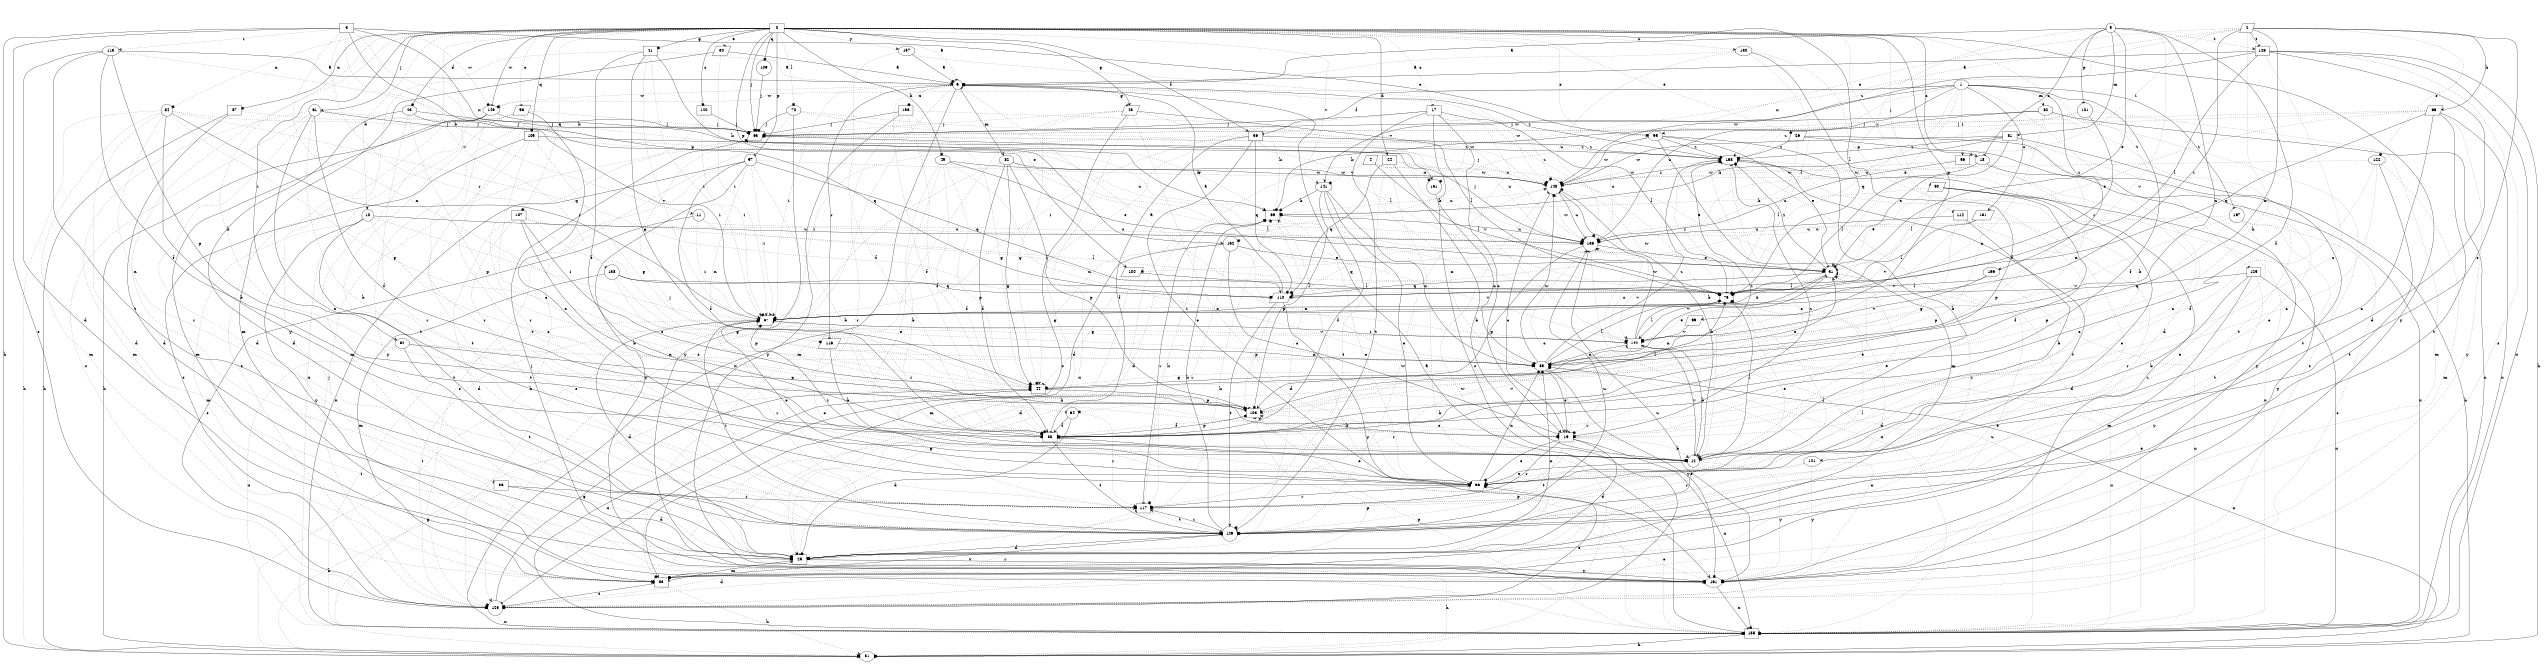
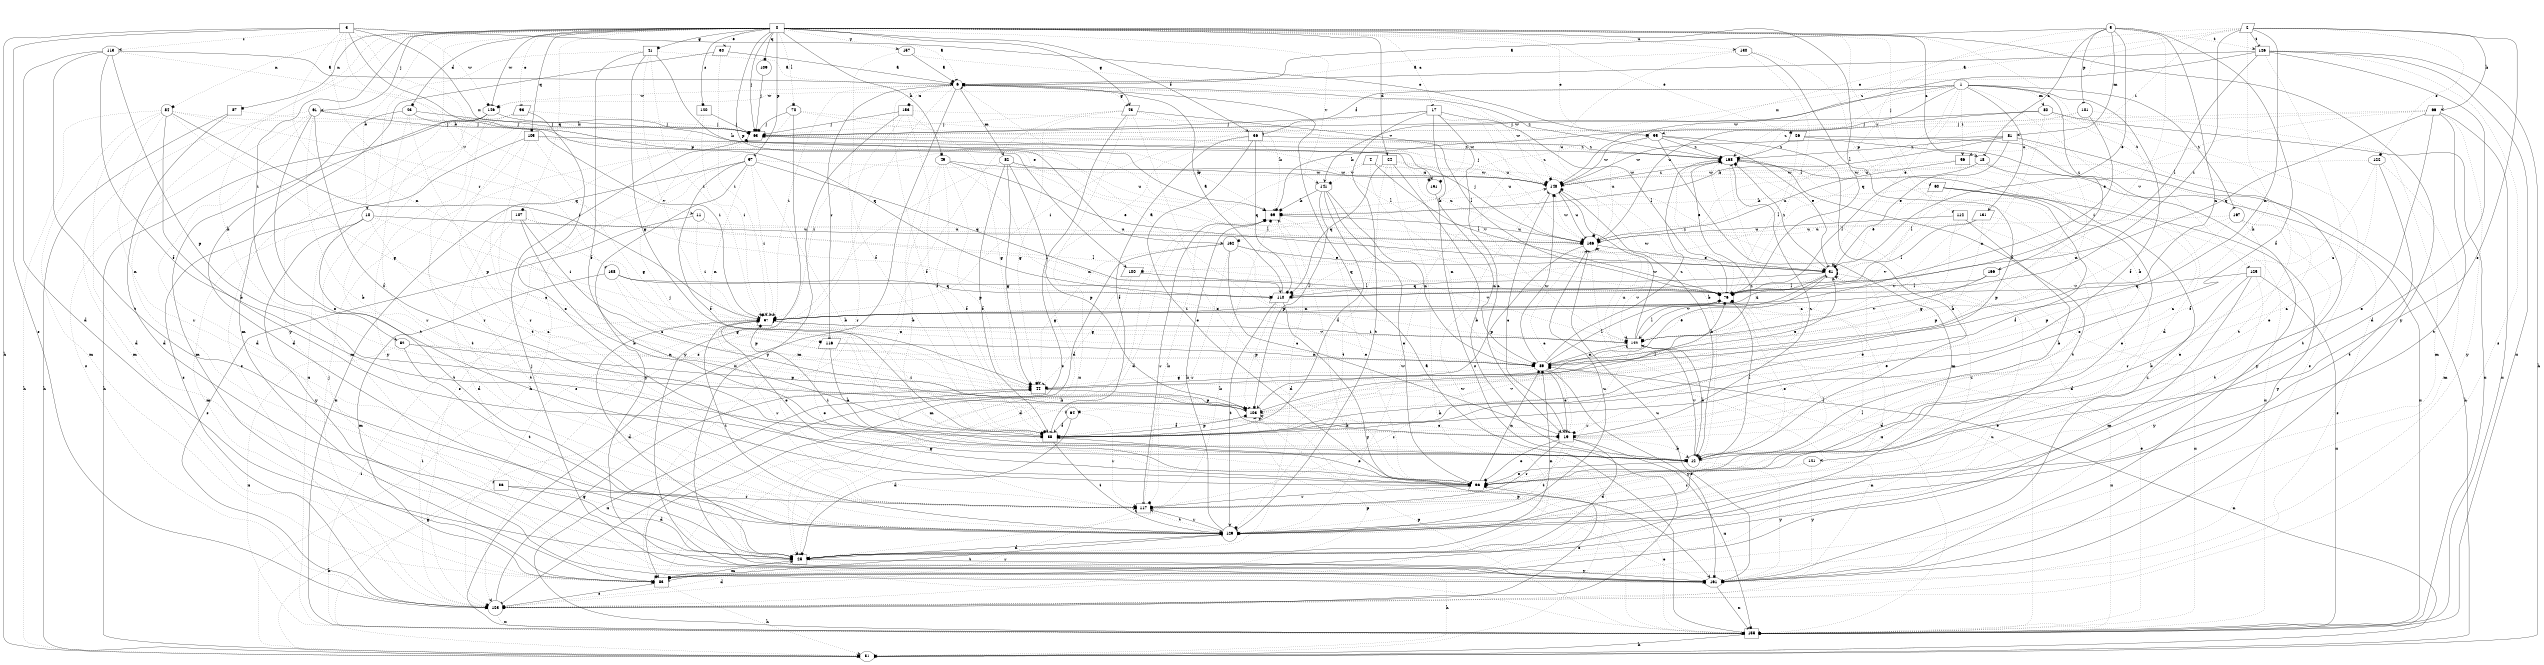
edge "148" -> "12": arrowhead vee -> box
node "99": removed
